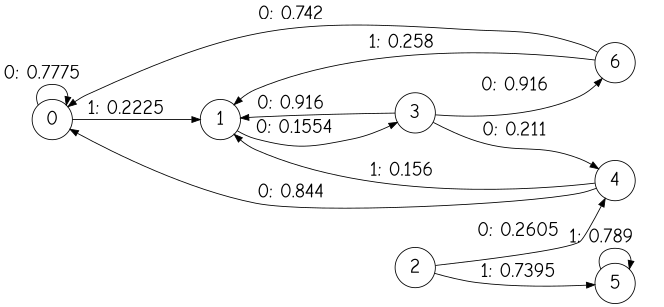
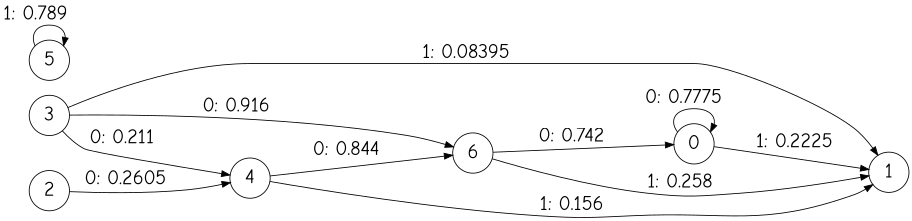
edge "3" -> "1": label "0: 0.916    " -> "1: 0.08395  "
edge "1" -> "3": removed, label "0: 0.1554"
edge "4" -> "0": now "4" -> "6"
edge "2" -> "5": removed, label "1: 0.7395"
